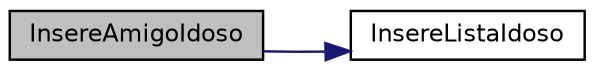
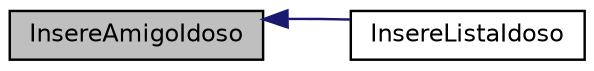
edge "InsereAmigoIdoso" -> "InsereListaIdoso": reversed
